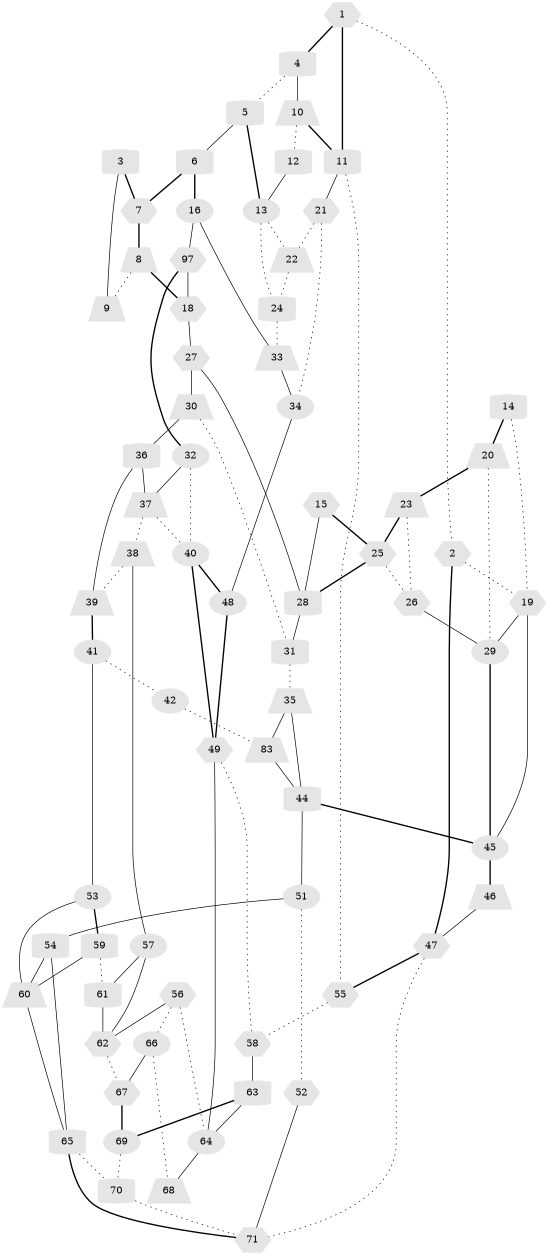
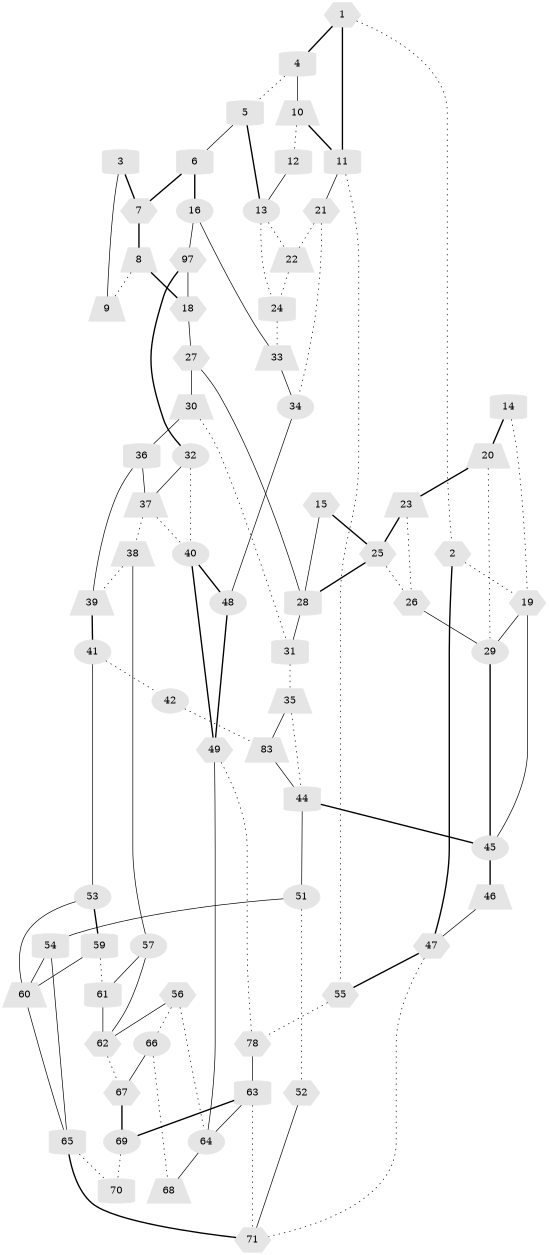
edge "35" -- "44": style solid -> dotted
node "58": label "58" -> "78"
edge "70" -- "71": now "63" -- "71"
